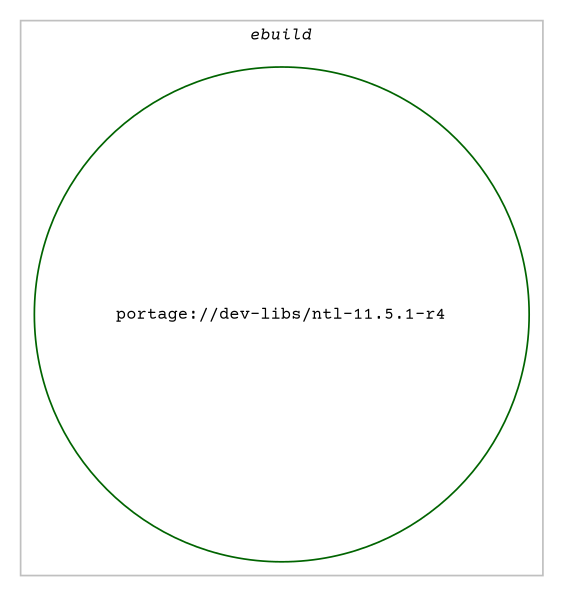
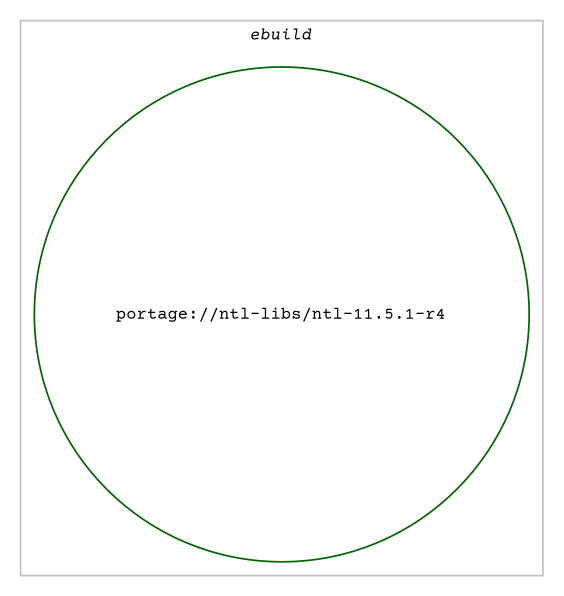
node "portage://dev-libs/ntl-11.5.1-r4": label "portage://dev-libs/ntl-11.5.1-r4" -> "portage://ntl-libs/ntl-11.5.1-r4"
